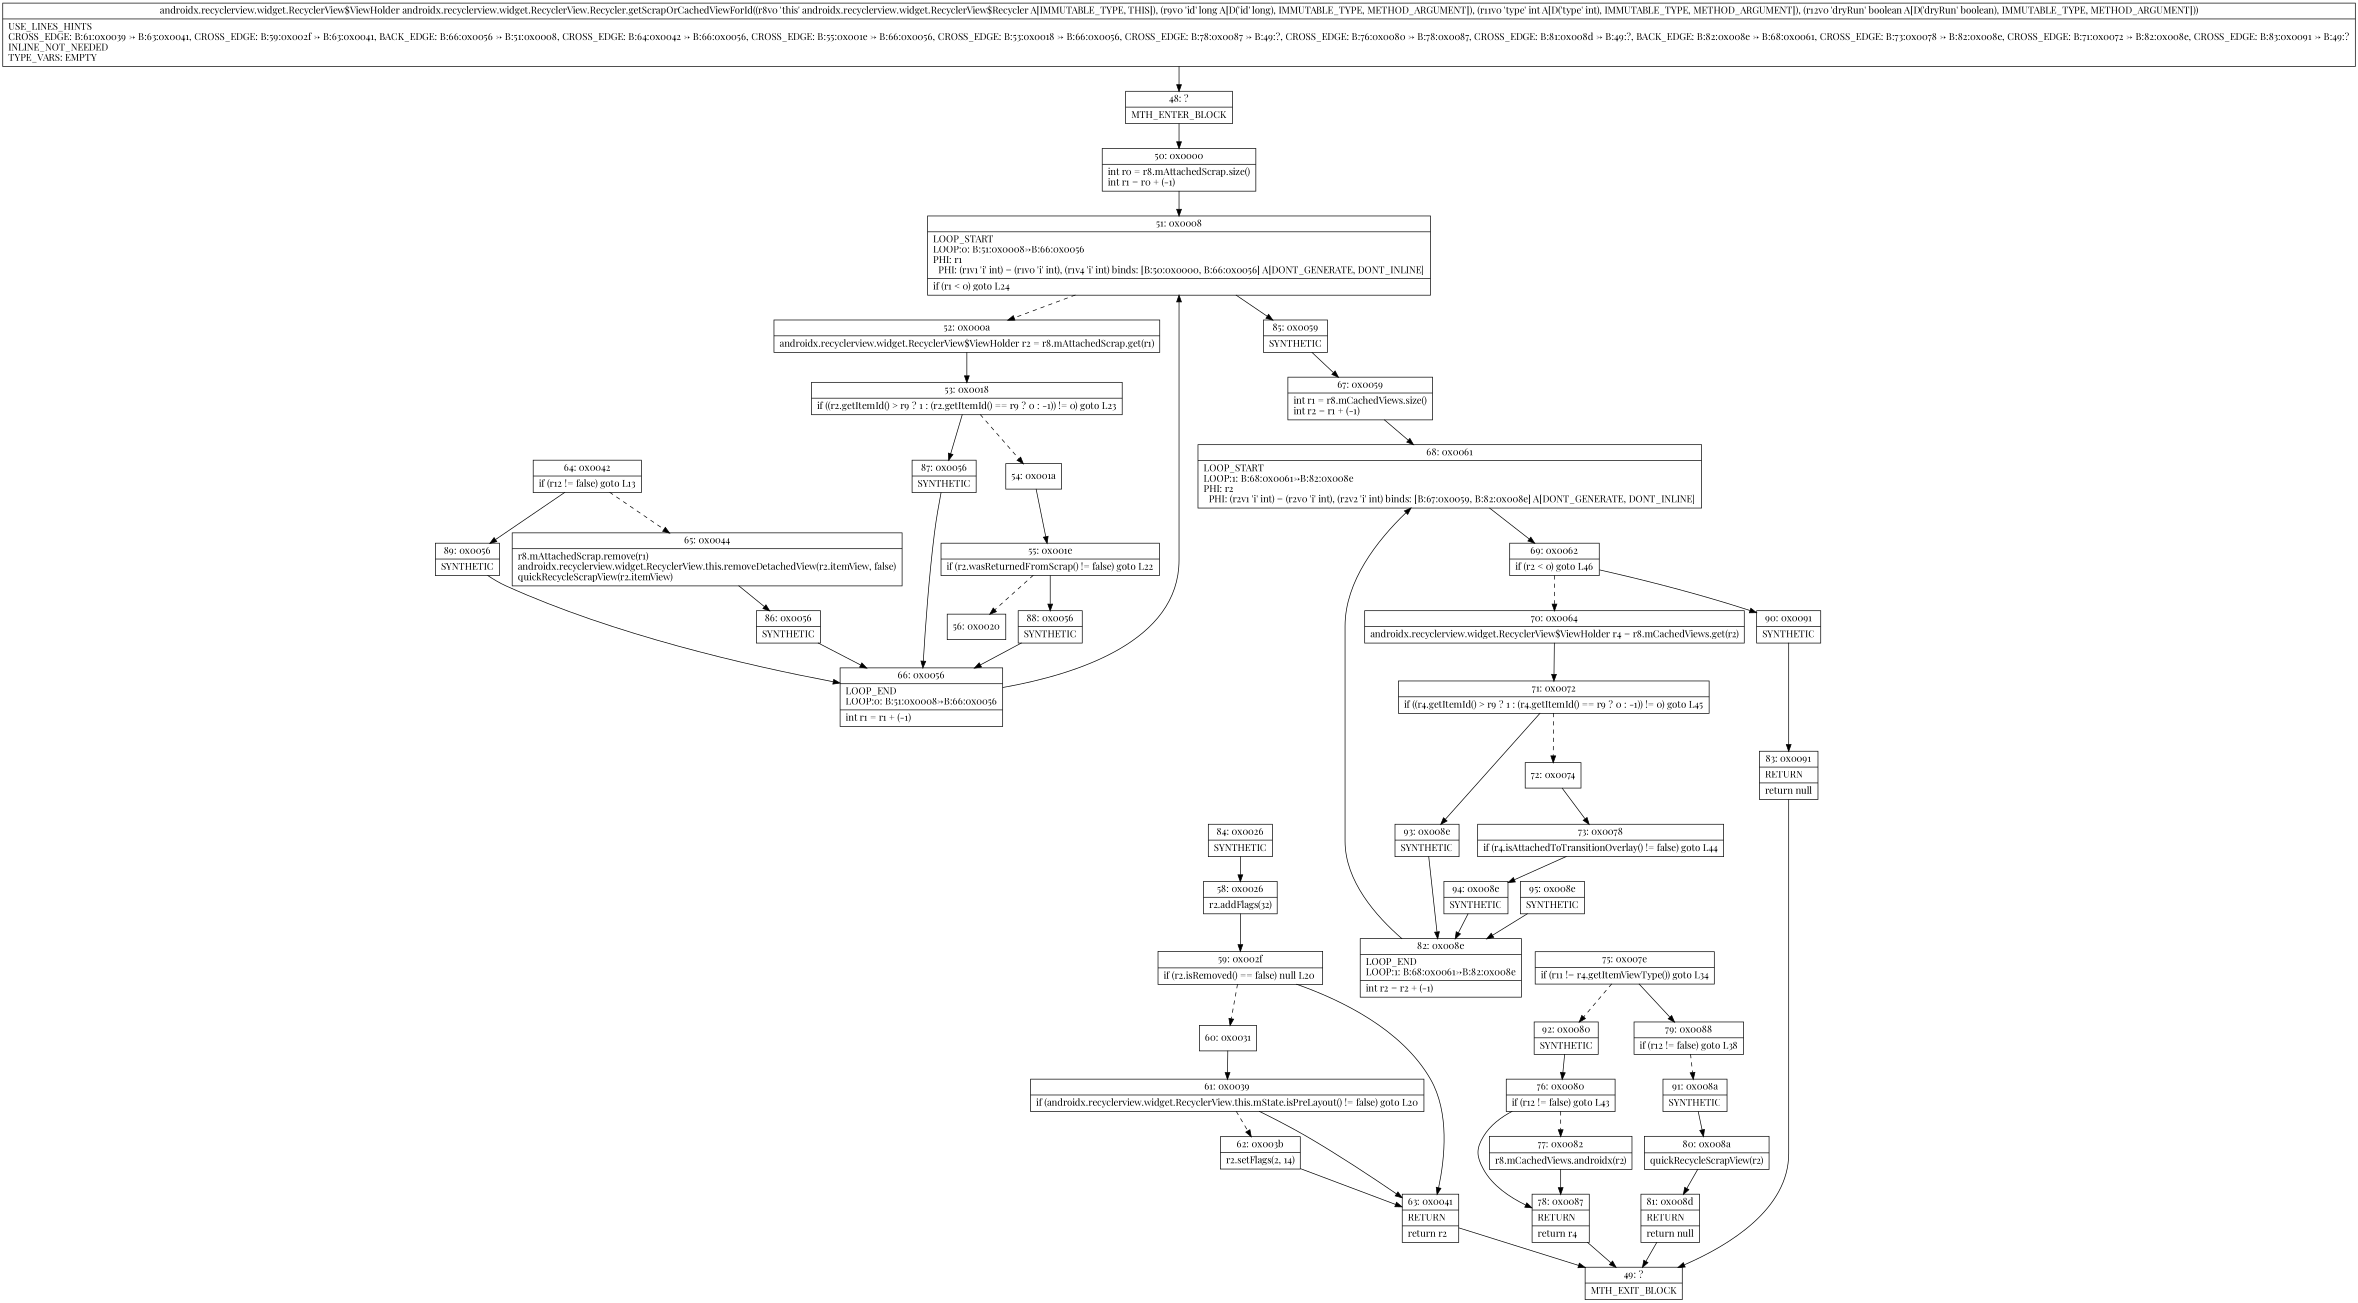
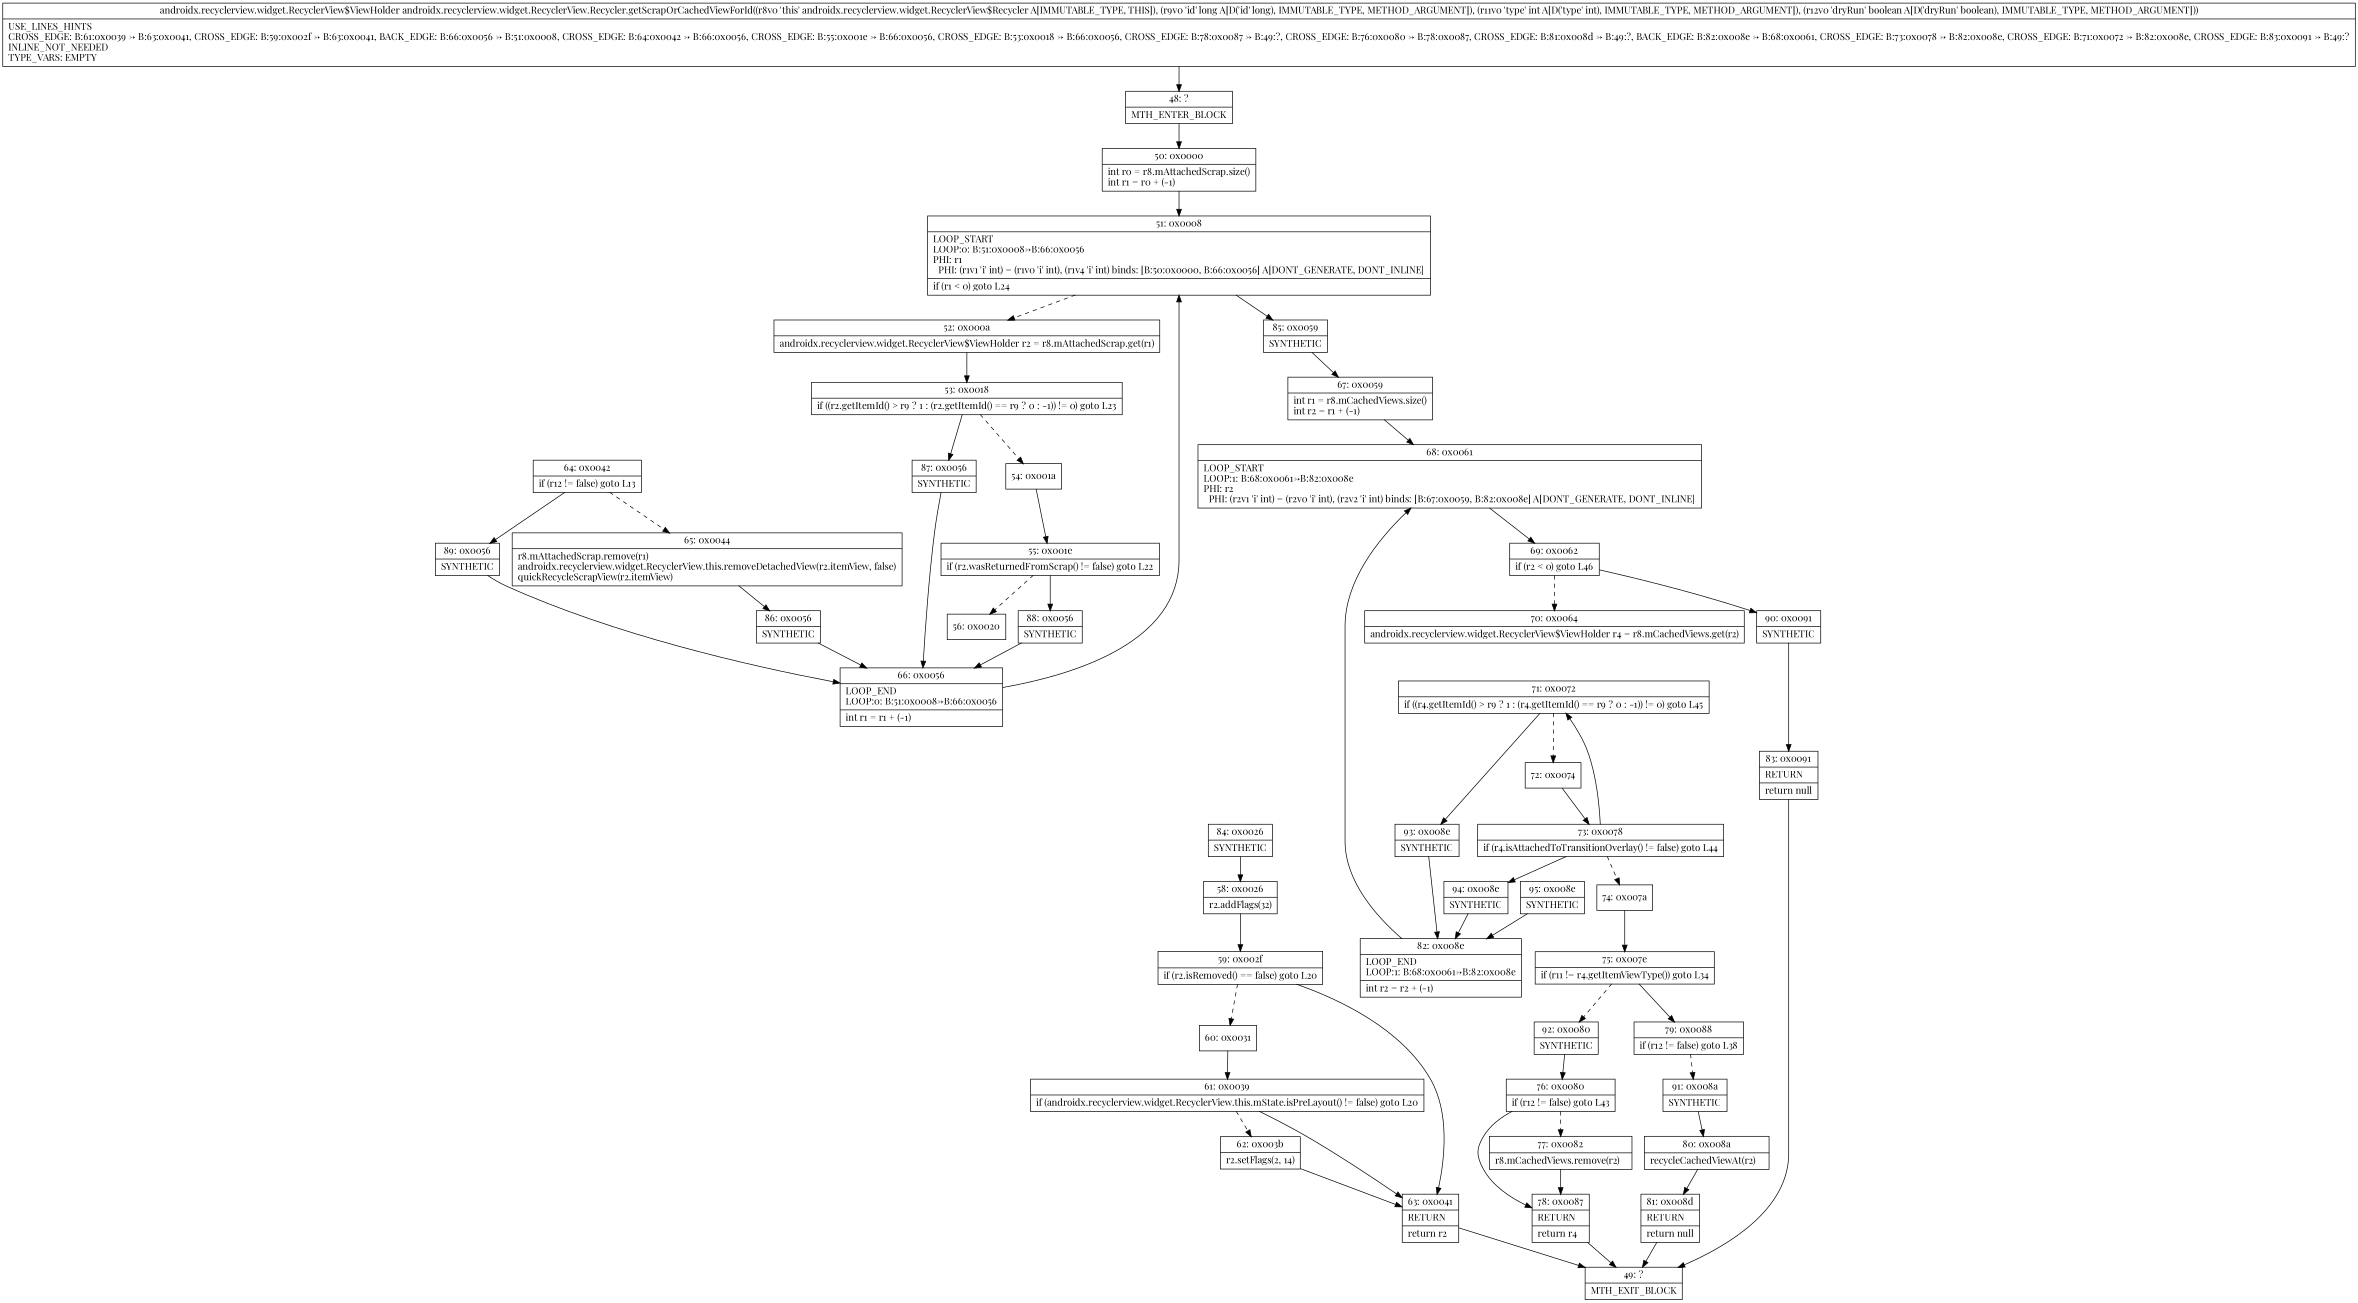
edge "70: 0x0064" -> "71: 0x0072": now "73: 0x0078" -> "71: 0x0072"
node "74: 0x007a": added
node "59: 0x002f": text "if (r2.isRemoved() == false) null L20" -> "if (r2.isRemoved() == false) goto L20"
node "77: 0x0082": text "r8.mCachedViews.androidx(r2)" -> "r8.mCachedViews.remove(r2)"
node "80: 0x008a": text "quickRecycleScrapView(r2)" -> "recycleCachedViewAt(r2)"
